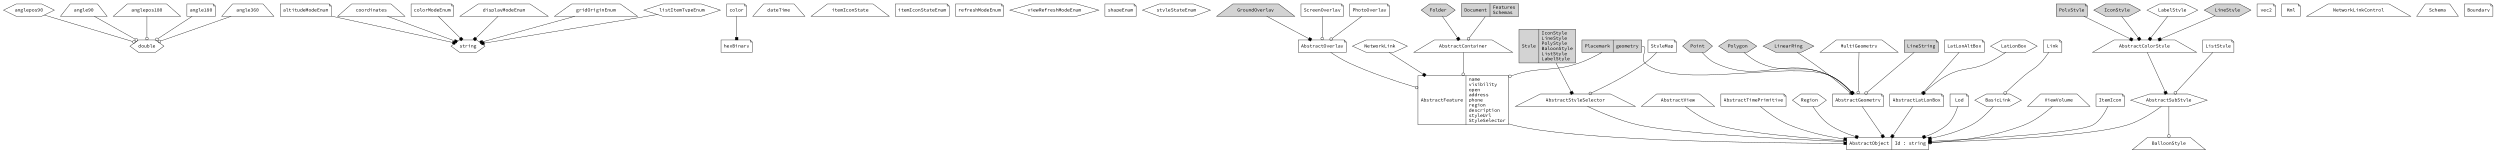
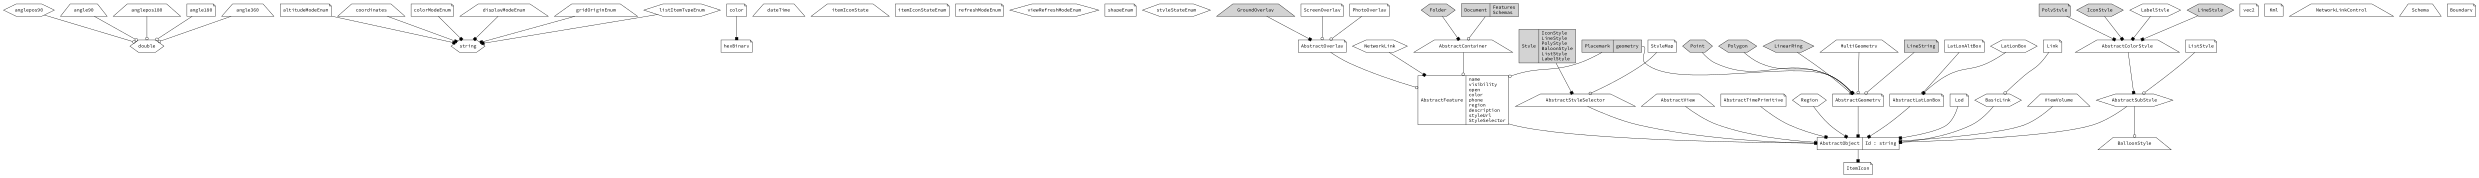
node "AbstractFeature": text "address" -> "color"
edge "ItemIcon" -> "AbstractObject": reversed
